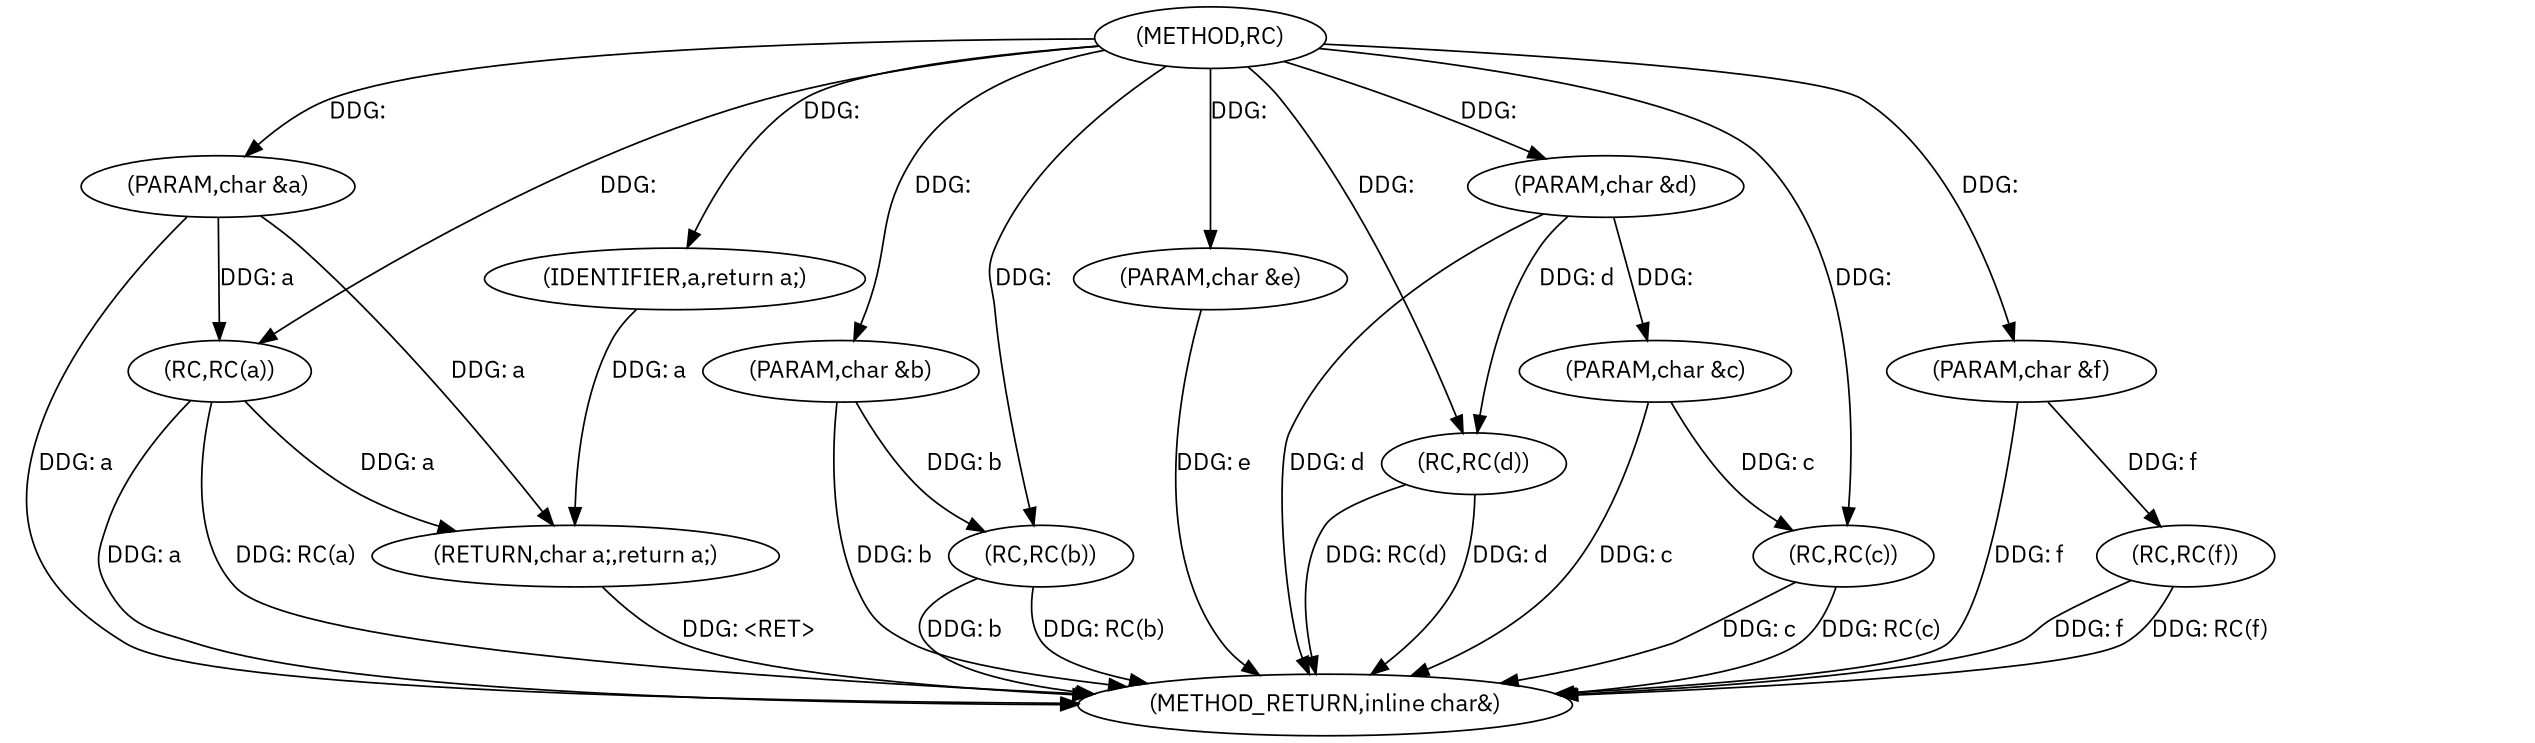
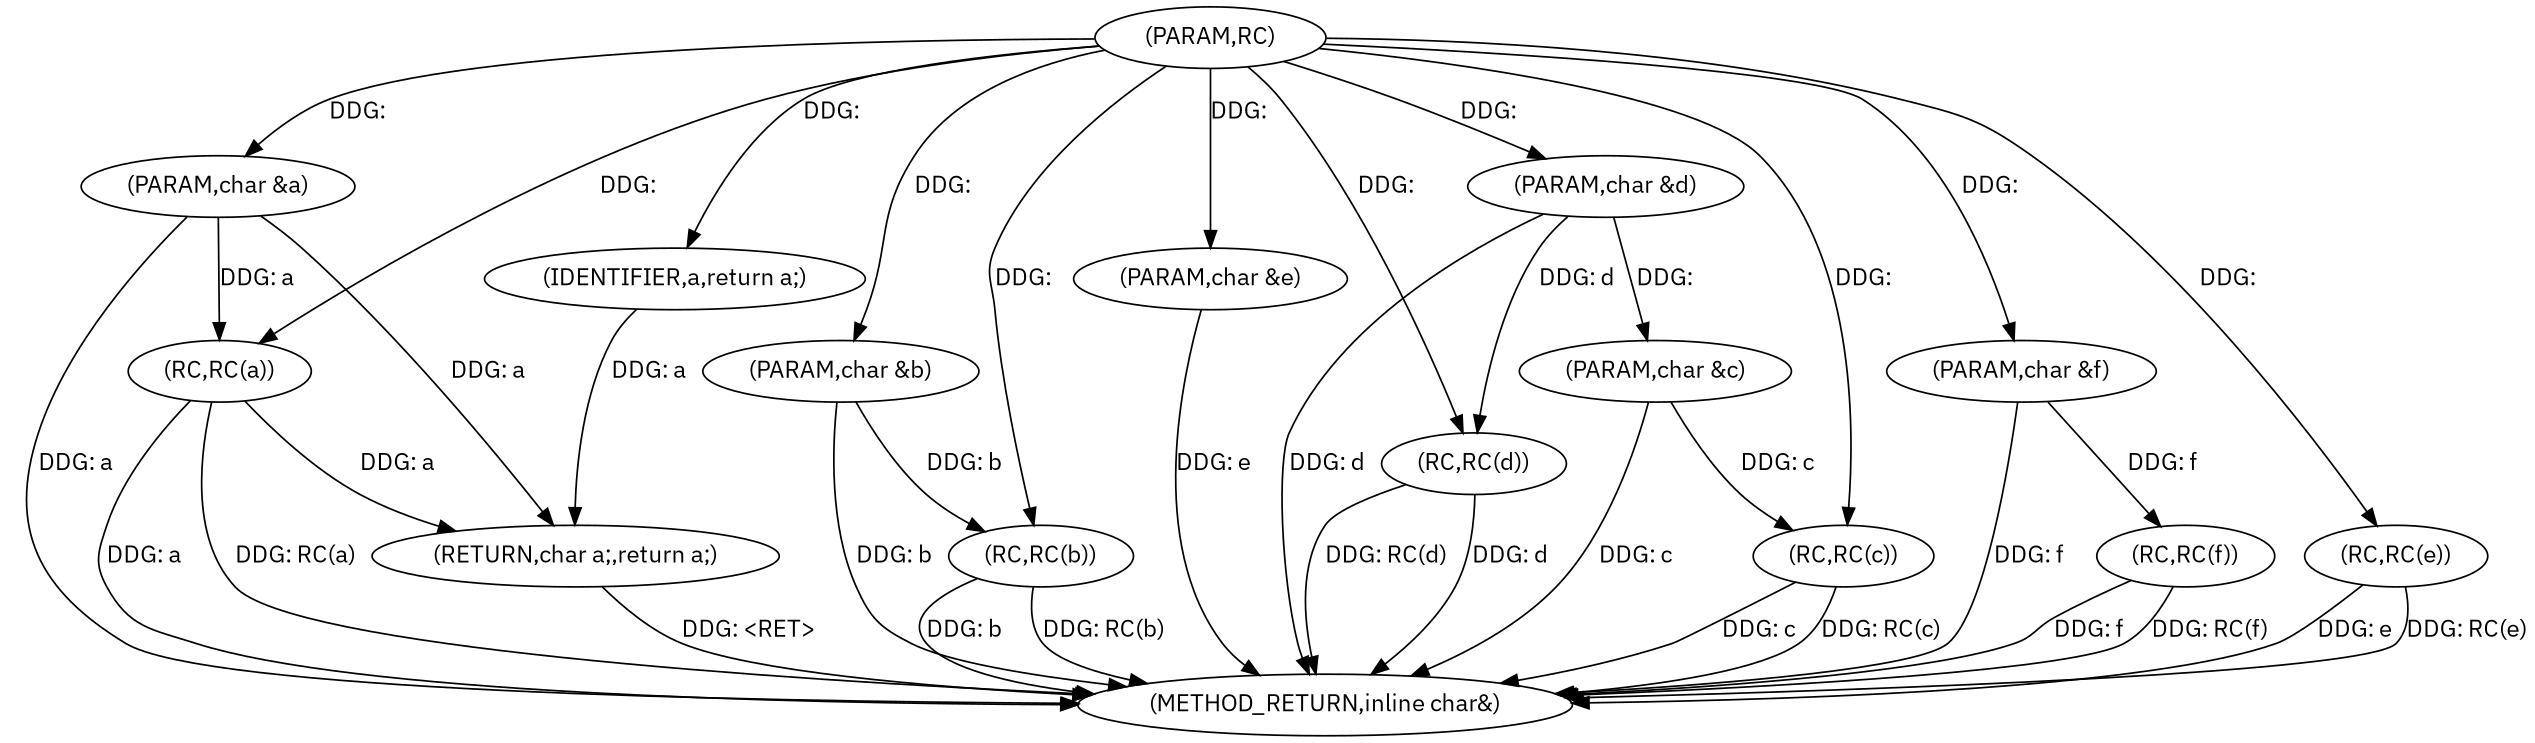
node "(METHOD,RC)": label "(METHOD,RC)" -> "(PARAM,RC)"
node "(RC,RC(e))": added
